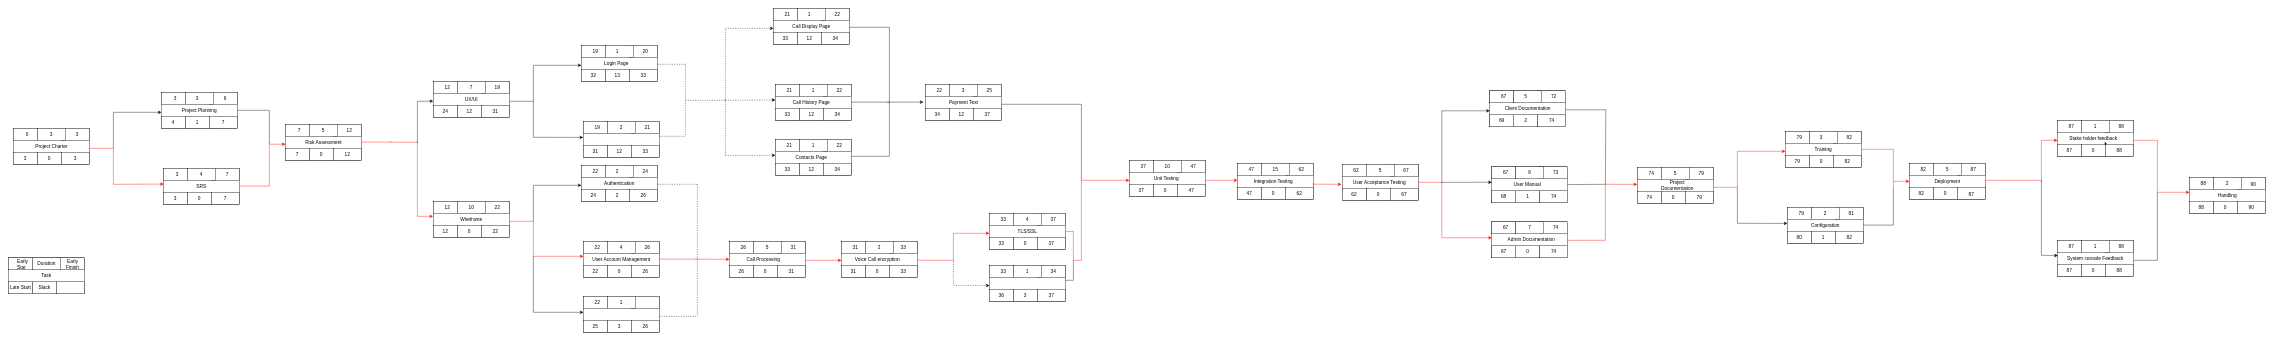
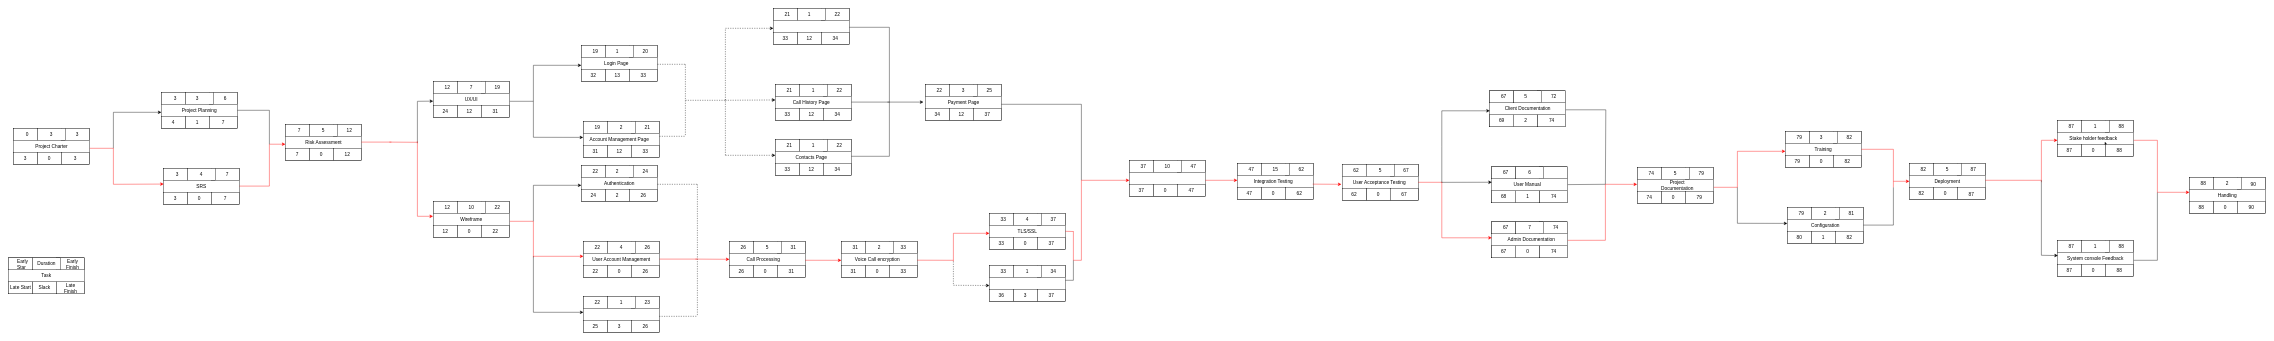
node "Call Display Page": removed
node "Payment Text": label "Payment Text" -> "Payment Page"
node "Account Management Page": added
node "73": removed
node "Unit Testing": removed
node "Late Finish": added
node "23": added
